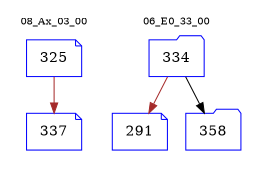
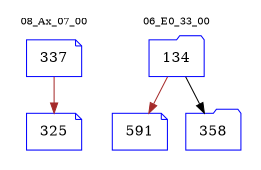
cluster "08_Ax_03_00": label "08_Ax_03_00" -> "08_Ax_07_00"
node "334": label "334" -> "134"
edge "325" -> "337": reversed
node "291": label "291" -> "591"
